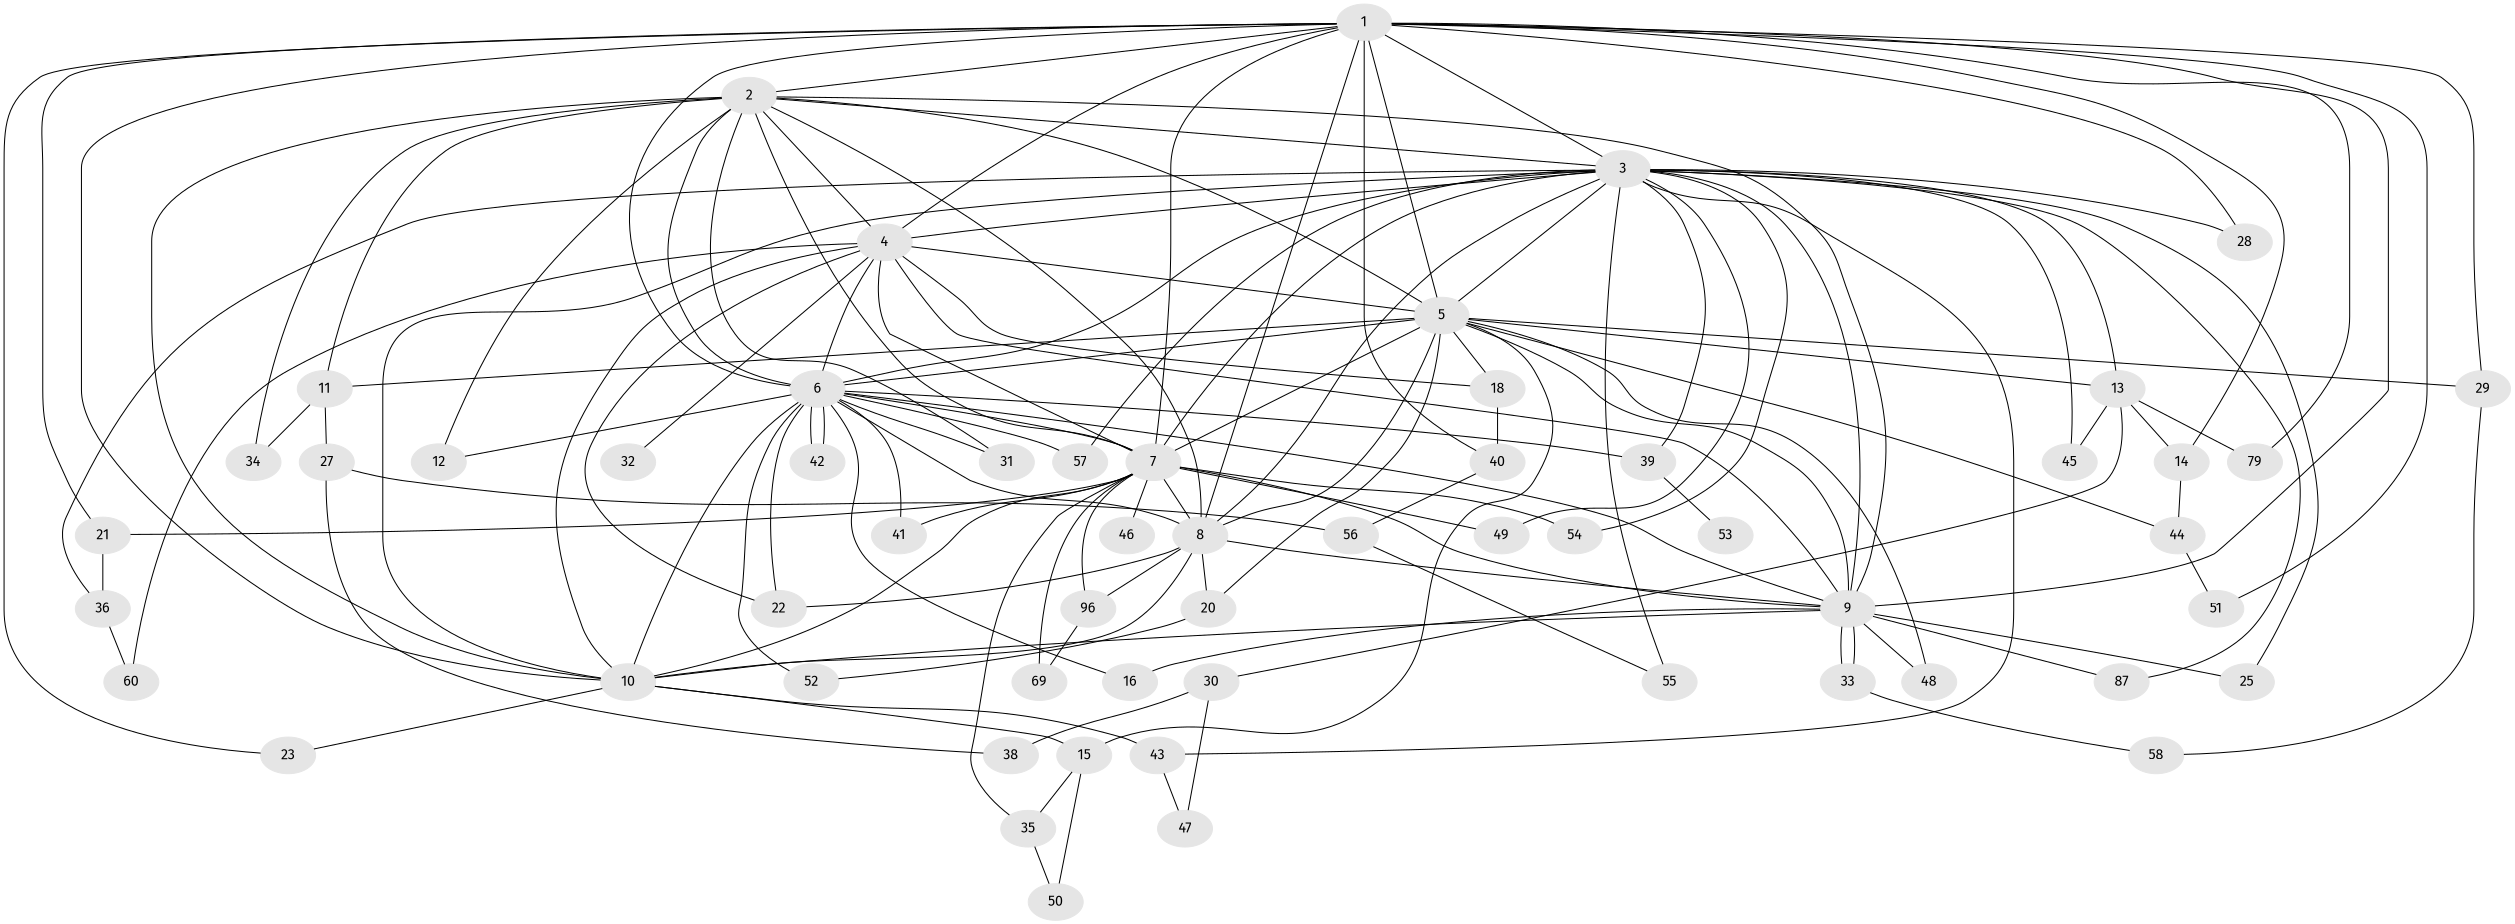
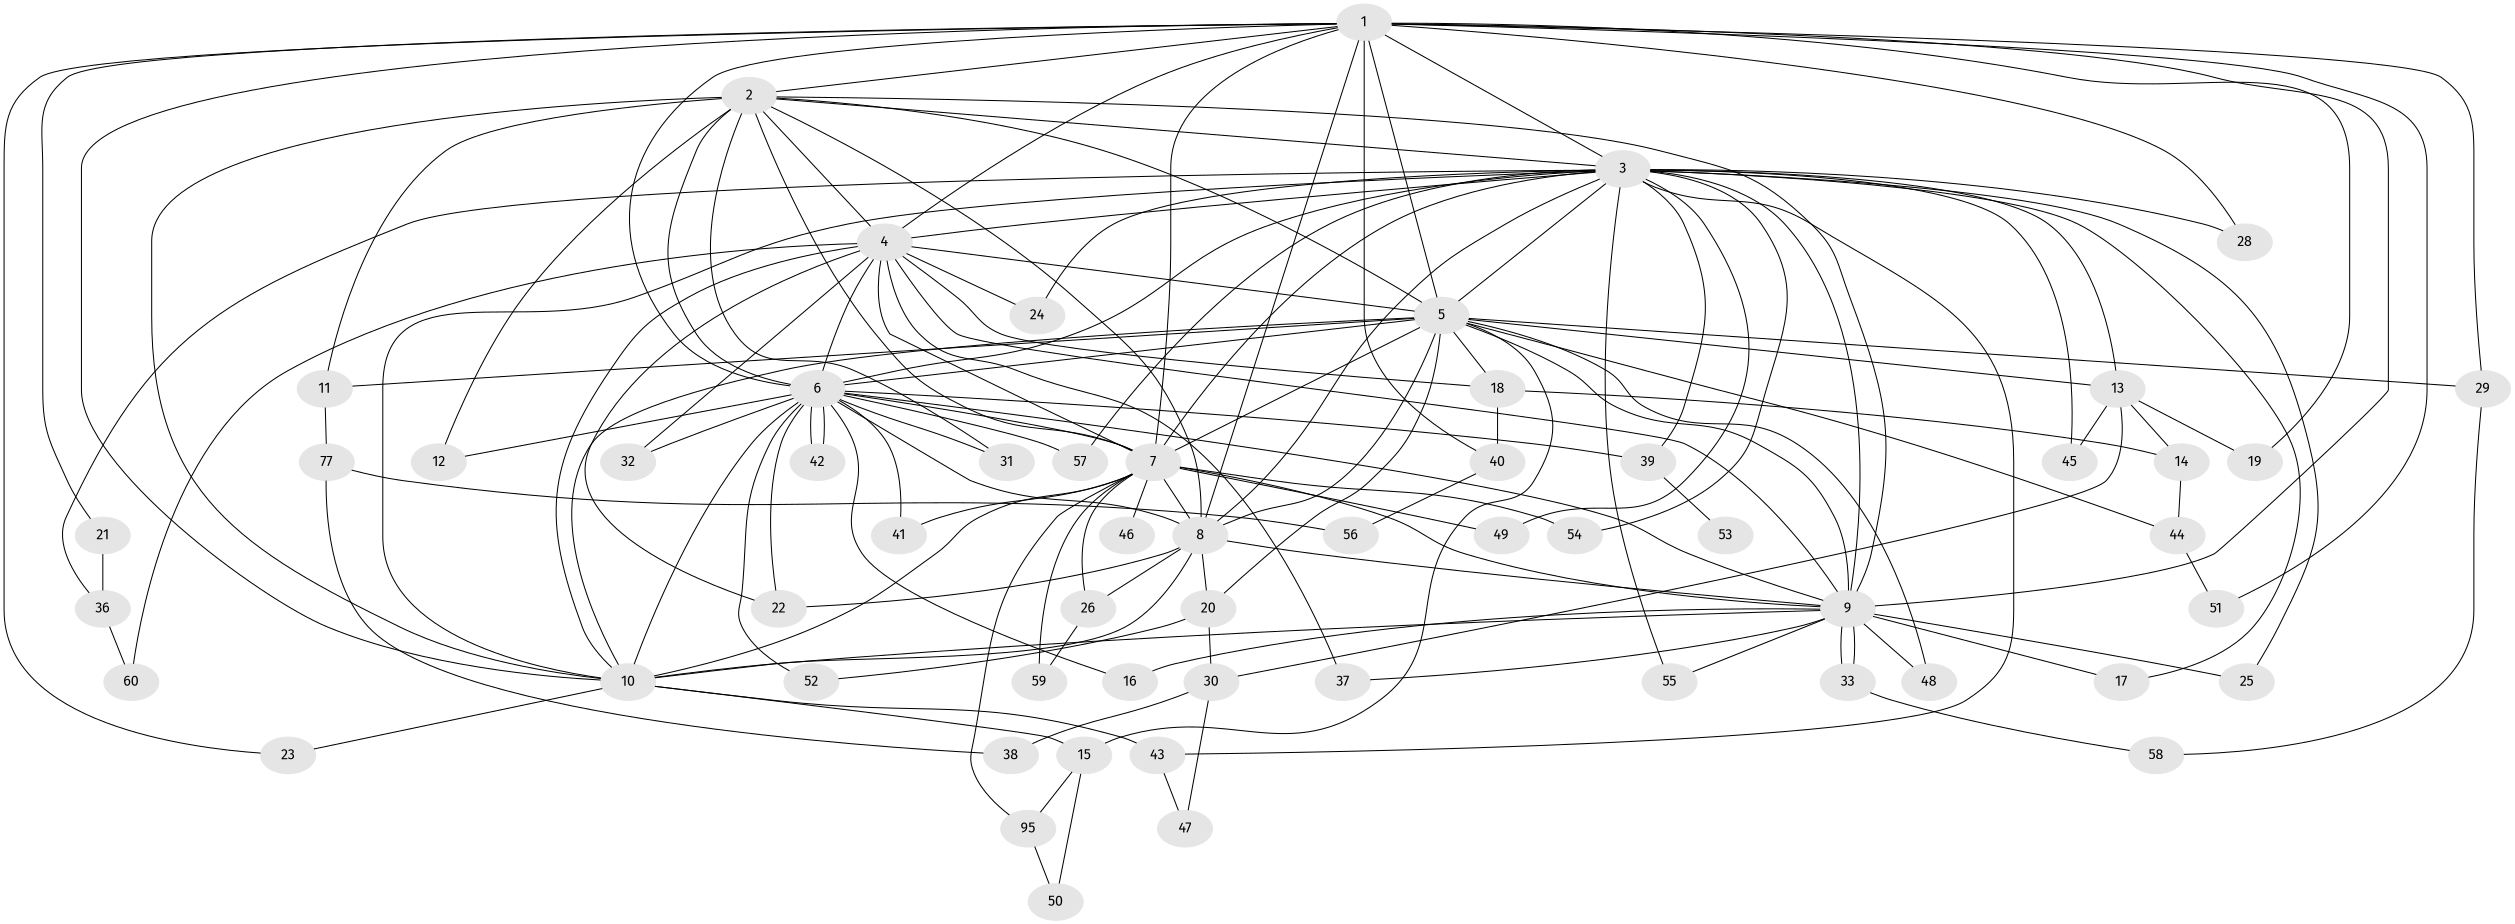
edge "1" -- "14": now "18" -- "14"
node "24": added
edge "5" -- "10": added
edge "6" -- "32": added
node "34": removed
node "27": label "27" -> "77"
node "79": label "79" -> "19"
edge "7" -- "21": removed
node "96": label "96" -> "26"
edge "56" -- "55": now "9" -- "55"
edge "20" -- "30": added
node "69": label "69" -> "59"
node "37": added
node "87": label "87" -> "17"
node "35": label "35" -> "95"
